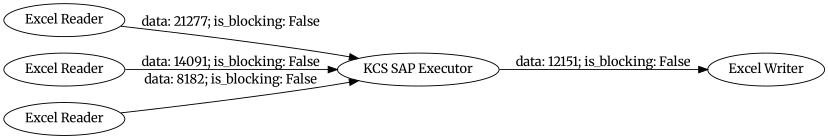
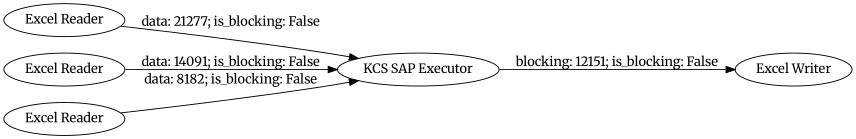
edge "KCS SAP Executor" -> "Excel Writer": label "data: 12151; is_blocking: False" -> "blocking: 12151; is_blocking: False"
